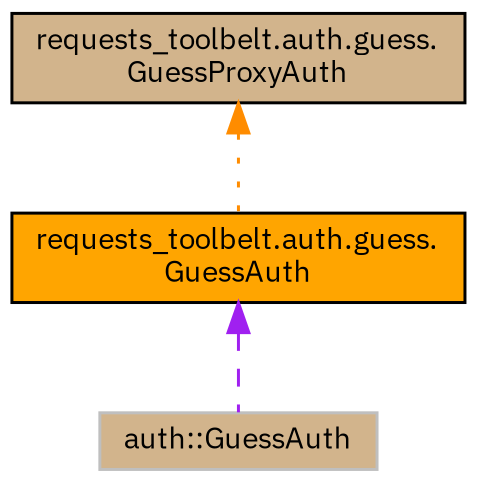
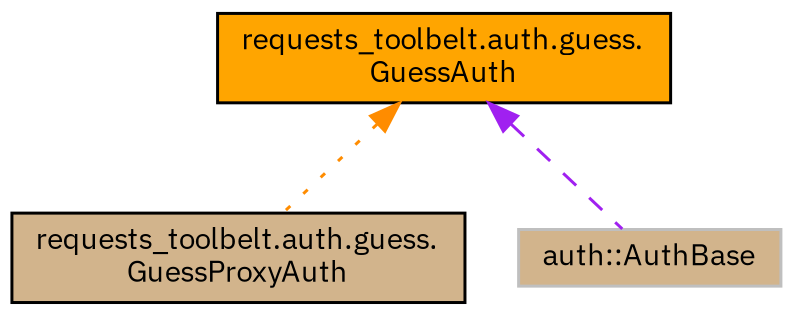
edge "requests_toolbelt.auth.guess. GuessAuth" -> "requests_toolbelt.auth.guess. GuessProxyAuth": reversed
node "auth::GuessAuth": label "auth::GuessAuth" -> "auth::AuthBase"
